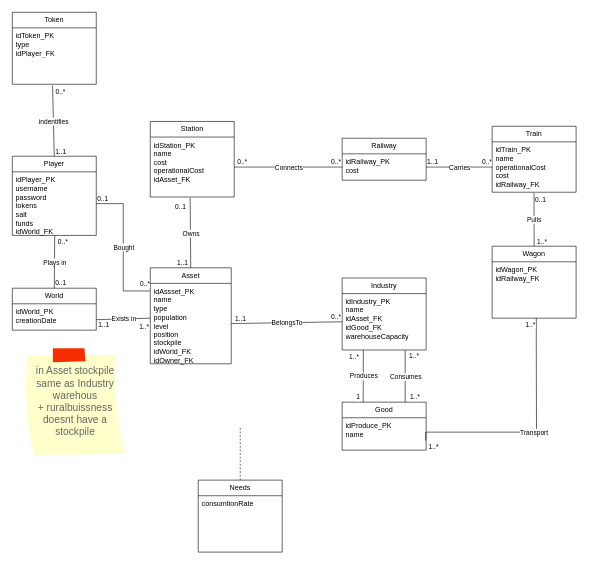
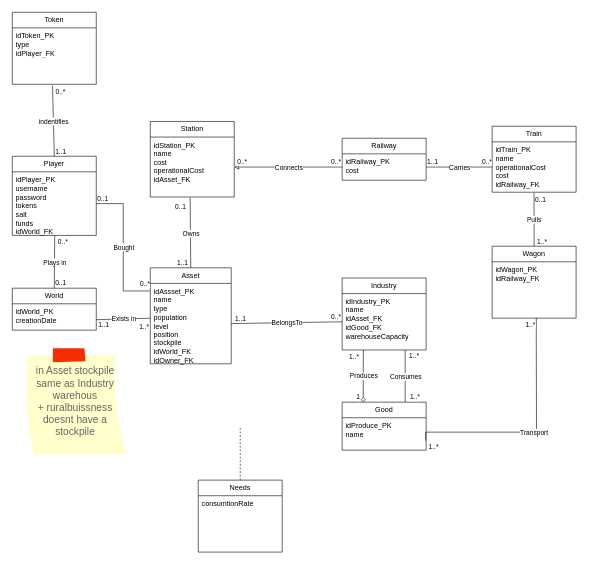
edge "idStation_PK name cost operationalCost idAsset_FK" -- "idRailway_PK cost": arrowhead none -> classic
edge "idIndustry_PK name idAsset_FK idGood_FK warehouseCapacity" -- "Good": arrowhead none -> diamond
